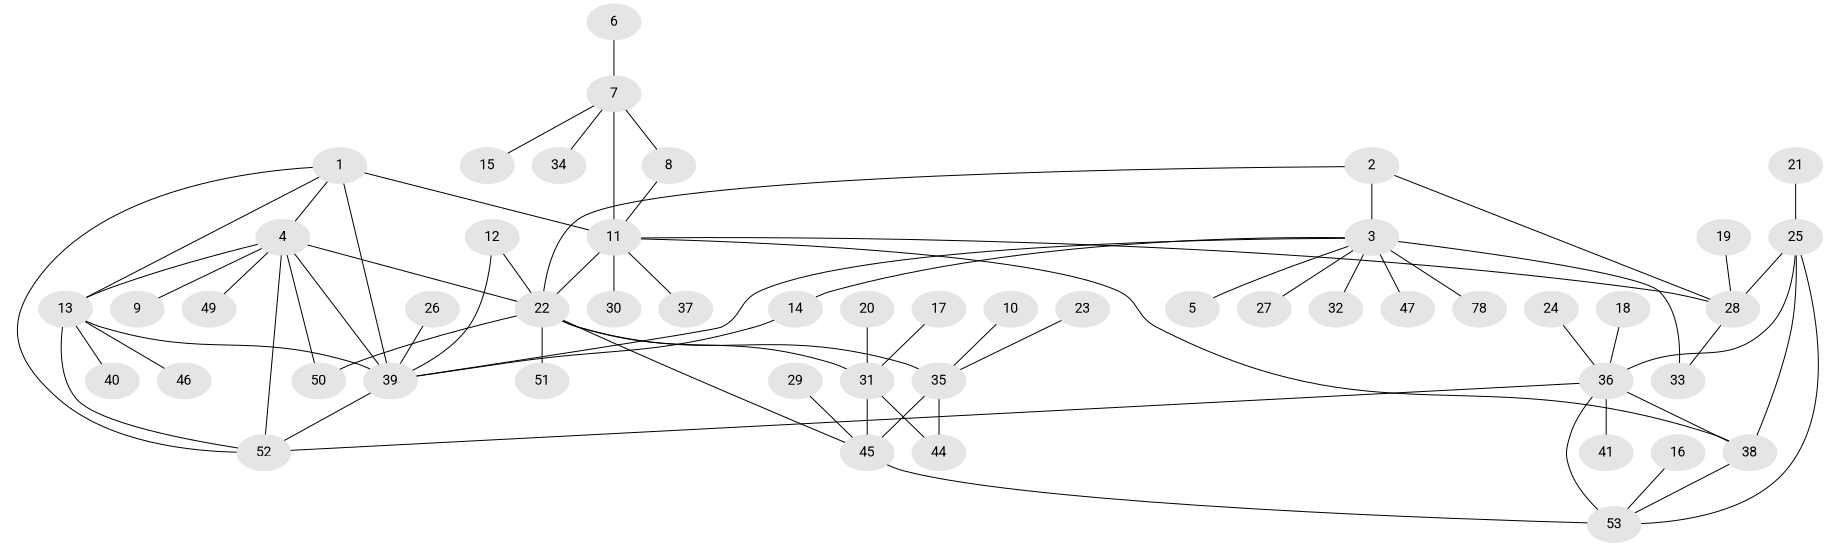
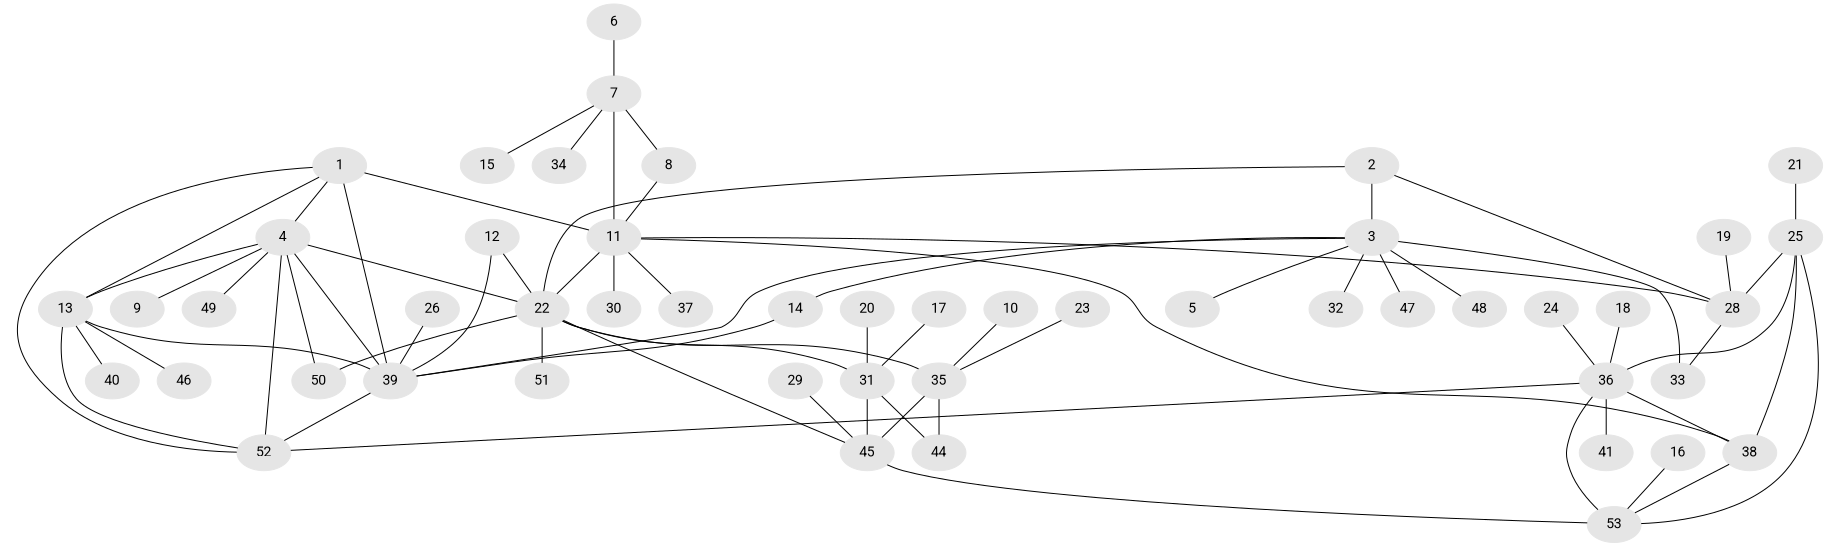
node "27": removed
node "78": label "78" -> "48"
